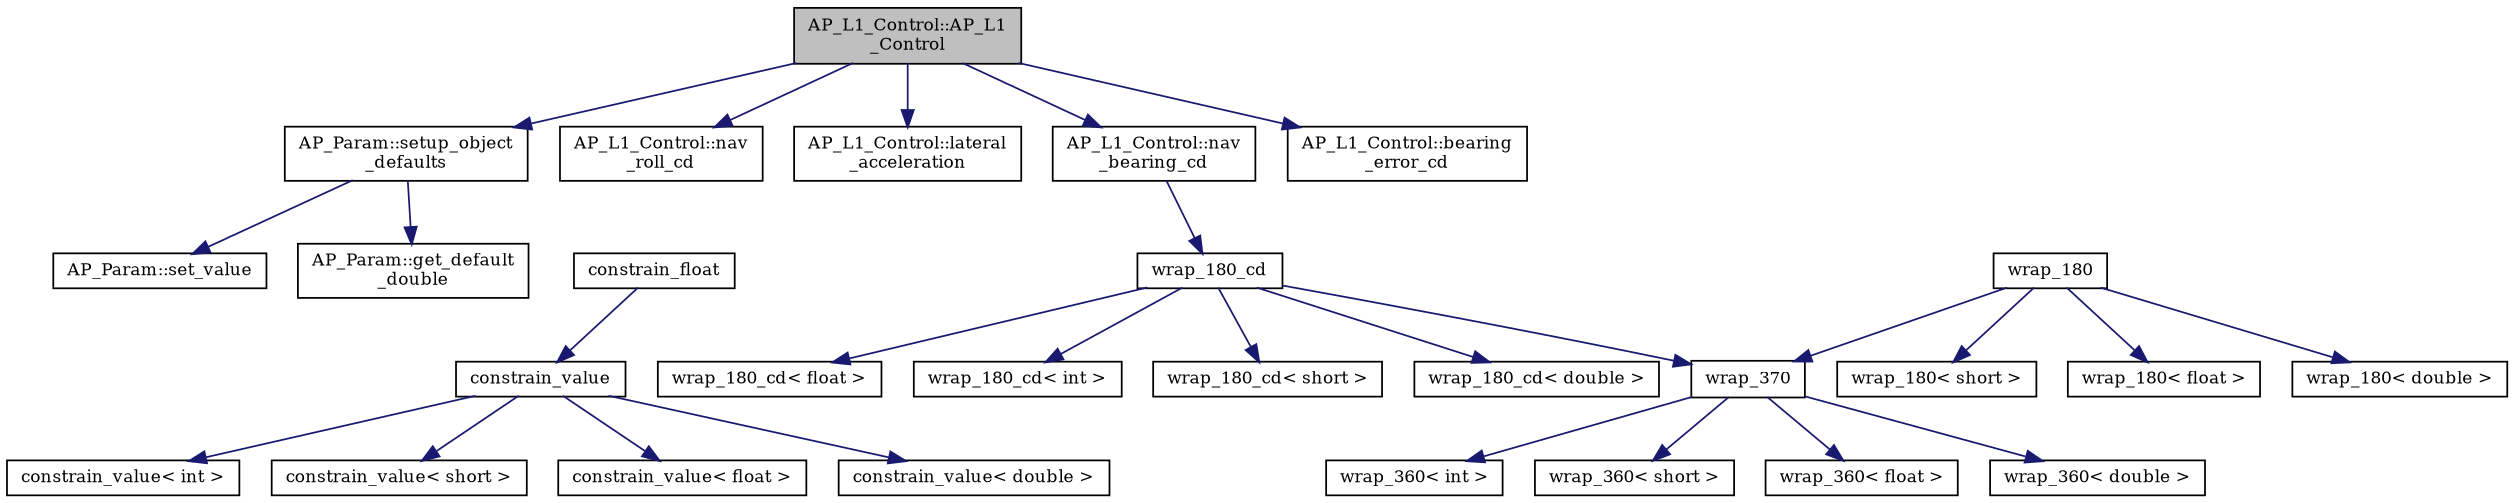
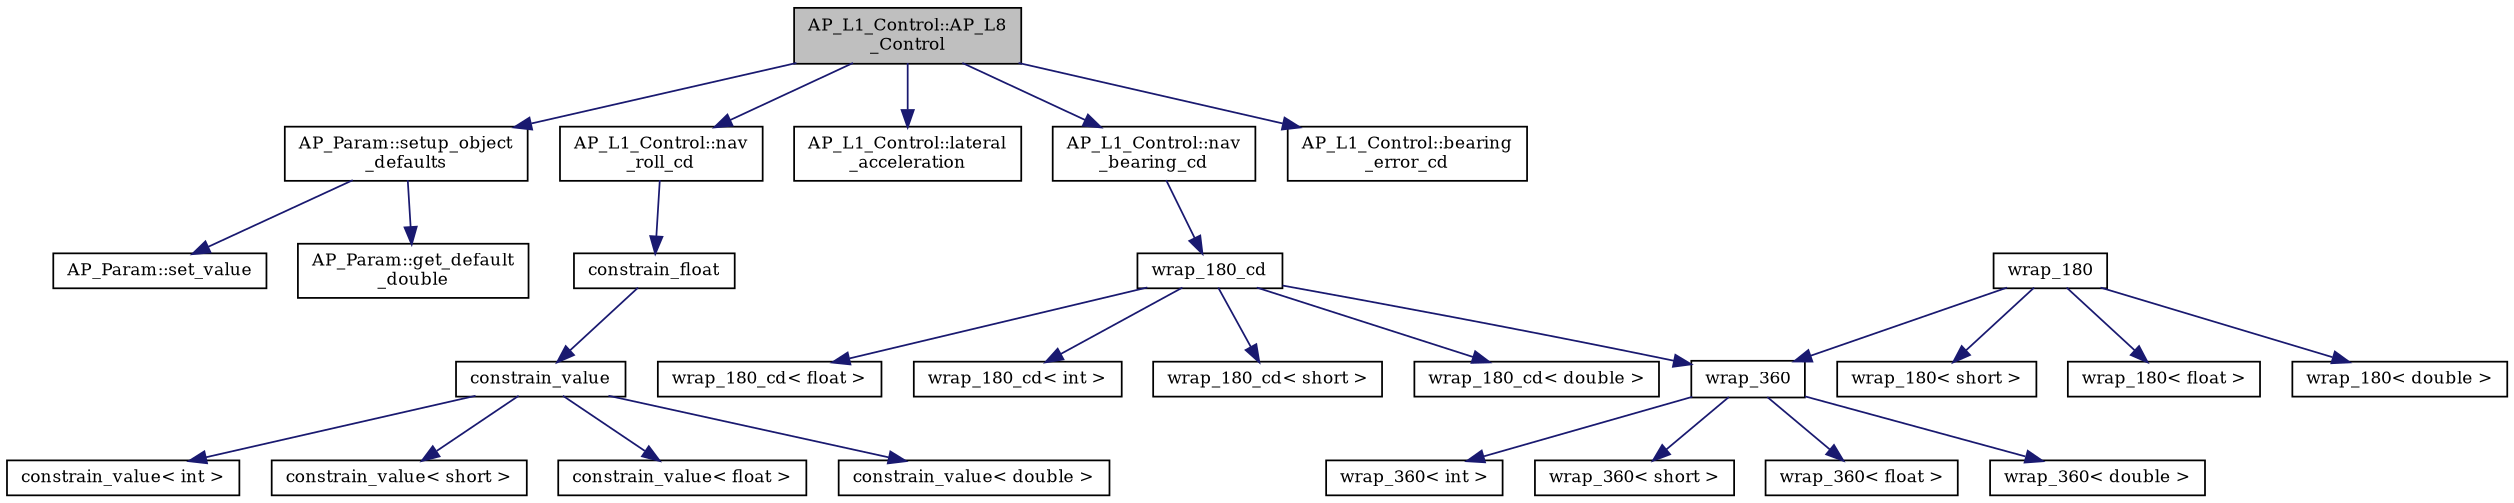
node "AP_L1_Control::AP_L1 _Control": label "AP_L1_Control::AP_L1 _Control" -> "AP_L1_Control::AP_L8 _Control"
edge "AP_L1_Control::nav _roll_cd" -> "constrain_float": added
node "wrap_370": label "wrap_370" -> "wrap_360"
